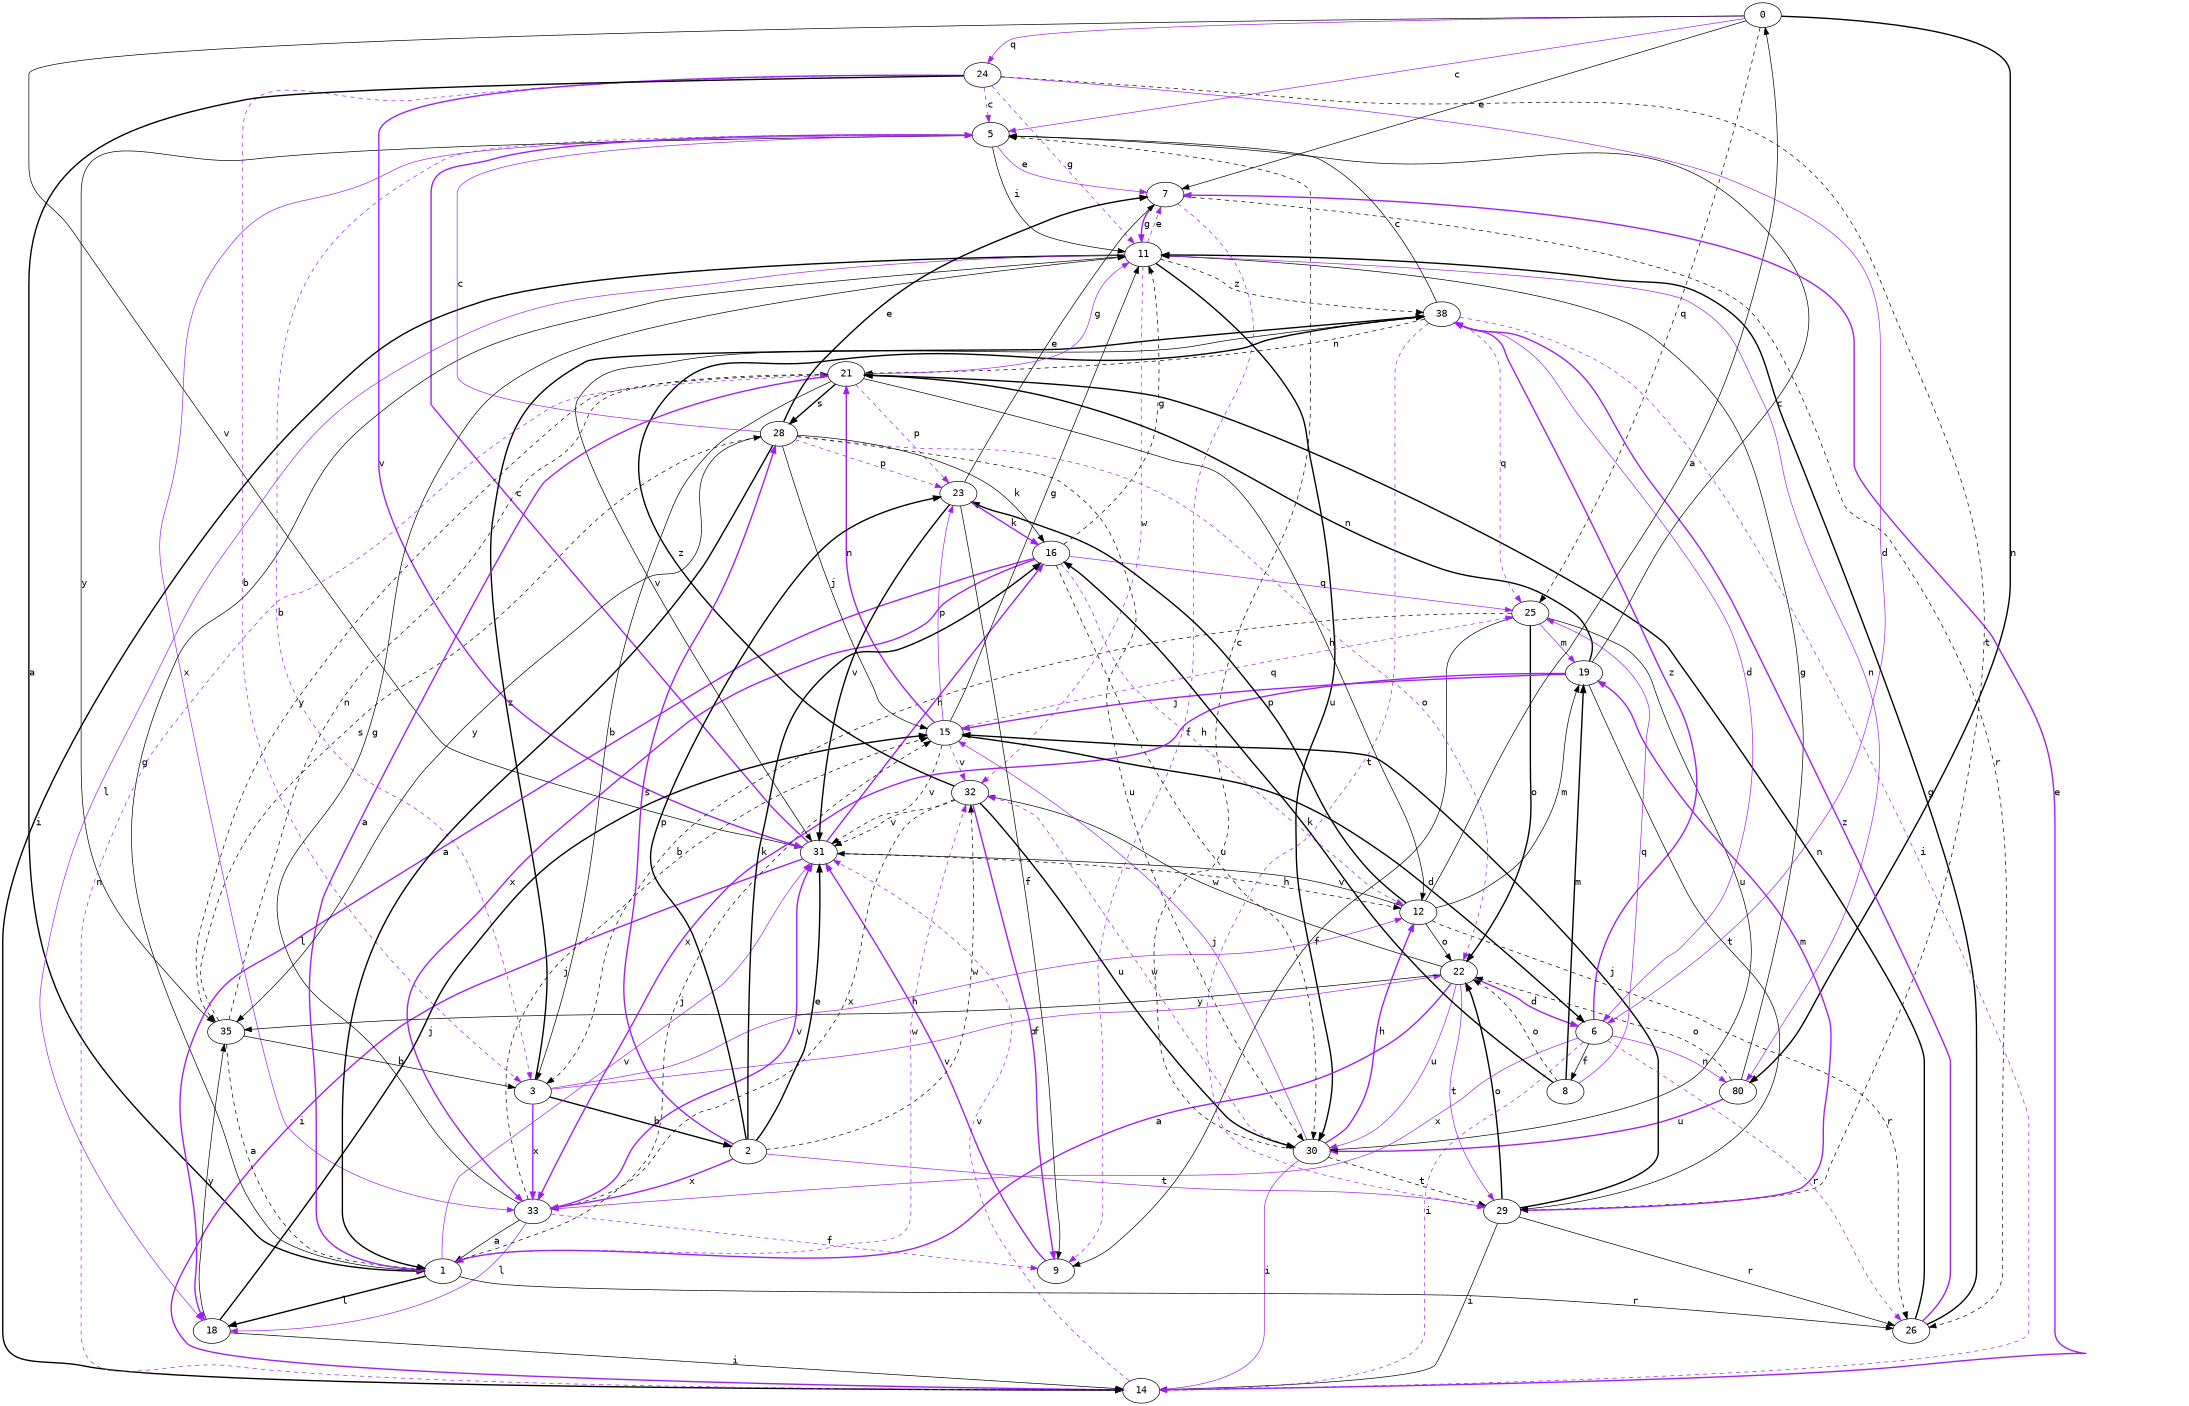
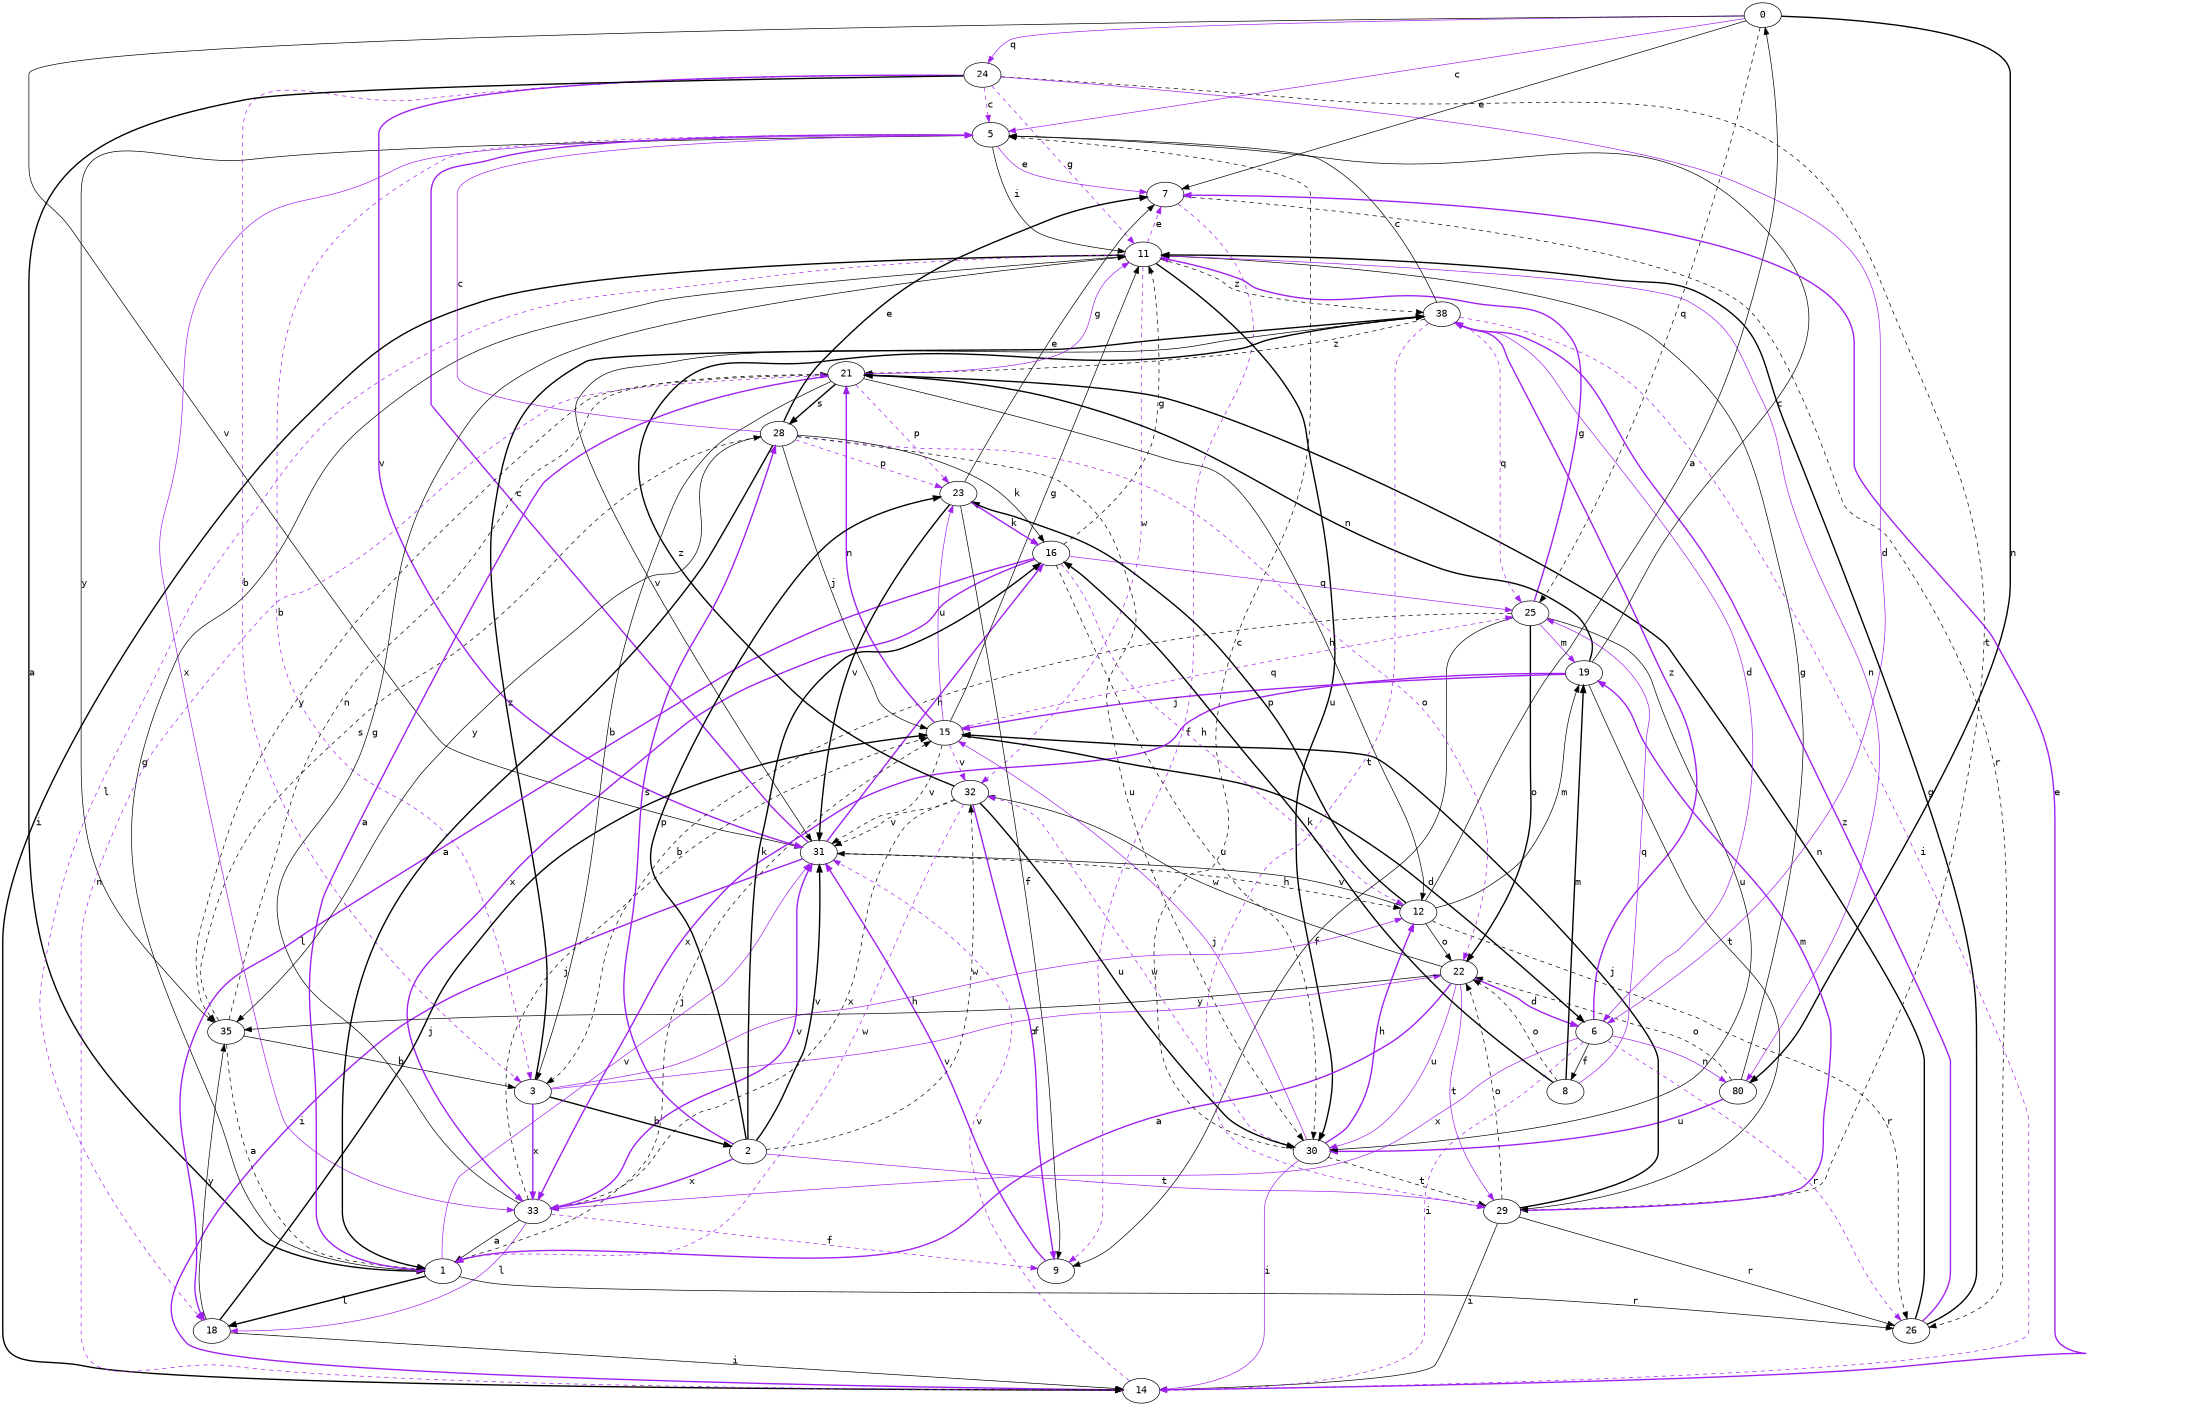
edge "7" -> "11": now "25" -> "11"
edge "38" -> "21": label "n" -> "z"
edge "11" -> "18": style solid -> dashed
edge "15" -> "23": label "p" -> "u"
edge "2" -> "31": label "e" -> "v"
edge "29" -> "22": style bold -> dashed
edge "1" -> "32": reversed
